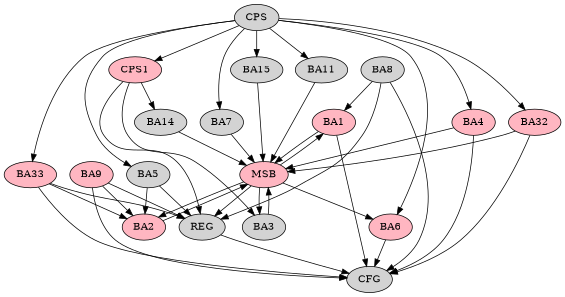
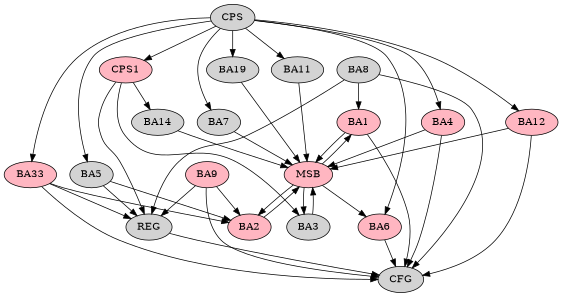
node "BA15": label "BA15" -> "BA19"
node "BA32": label "BA32" -> "BA12"
edge "MSB" -> "REG": removed
